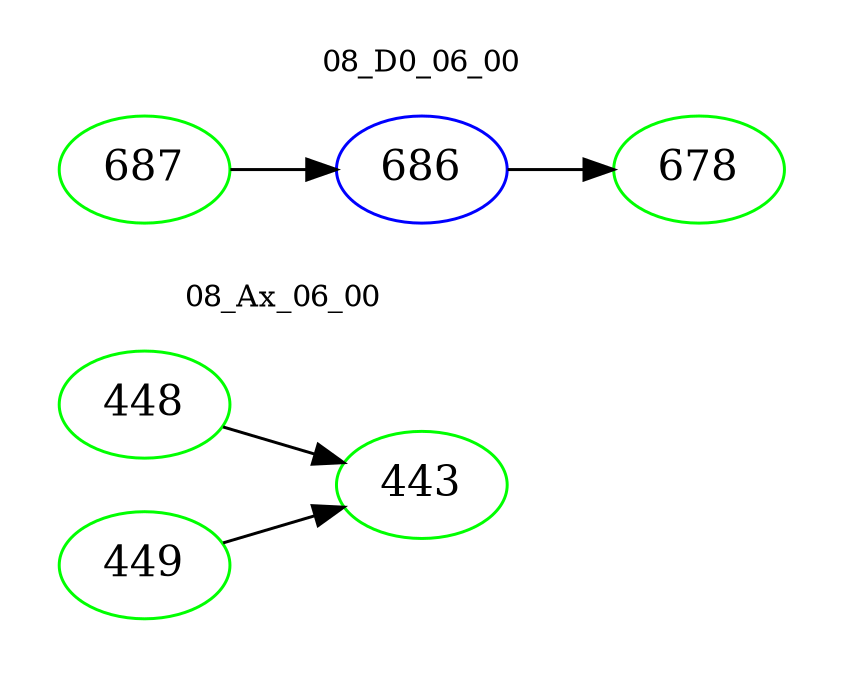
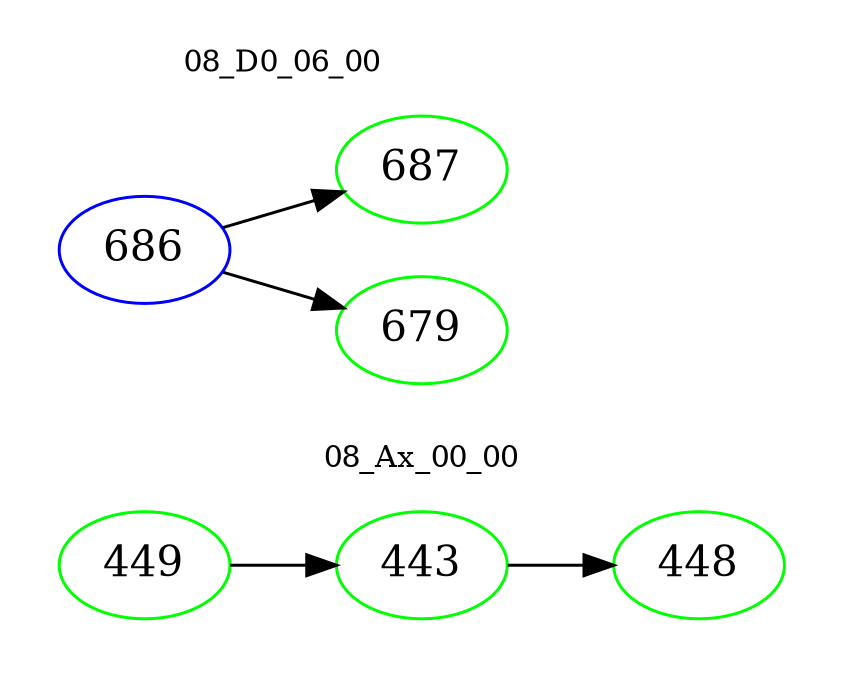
edge "687" -> "686": reversed
node "678": label "678" -> "679"
cluster "08_Ax_06_00": label "08_Ax_06_00" -> "08_Ax_00_00"
edge "448" -> "443": reversed
